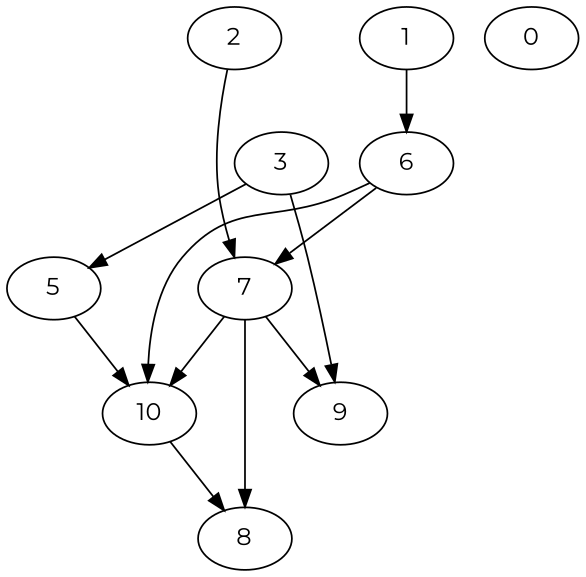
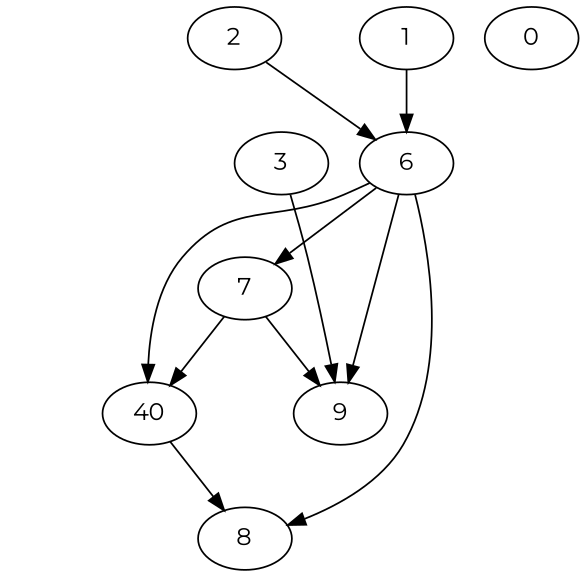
edge "2" -> "7": now "2" -> "6"
edge "6" -> "9": added
node "5": removed
edge "7" -> "8": now "6" -> "8"
node "10": label "10" -> "40"
